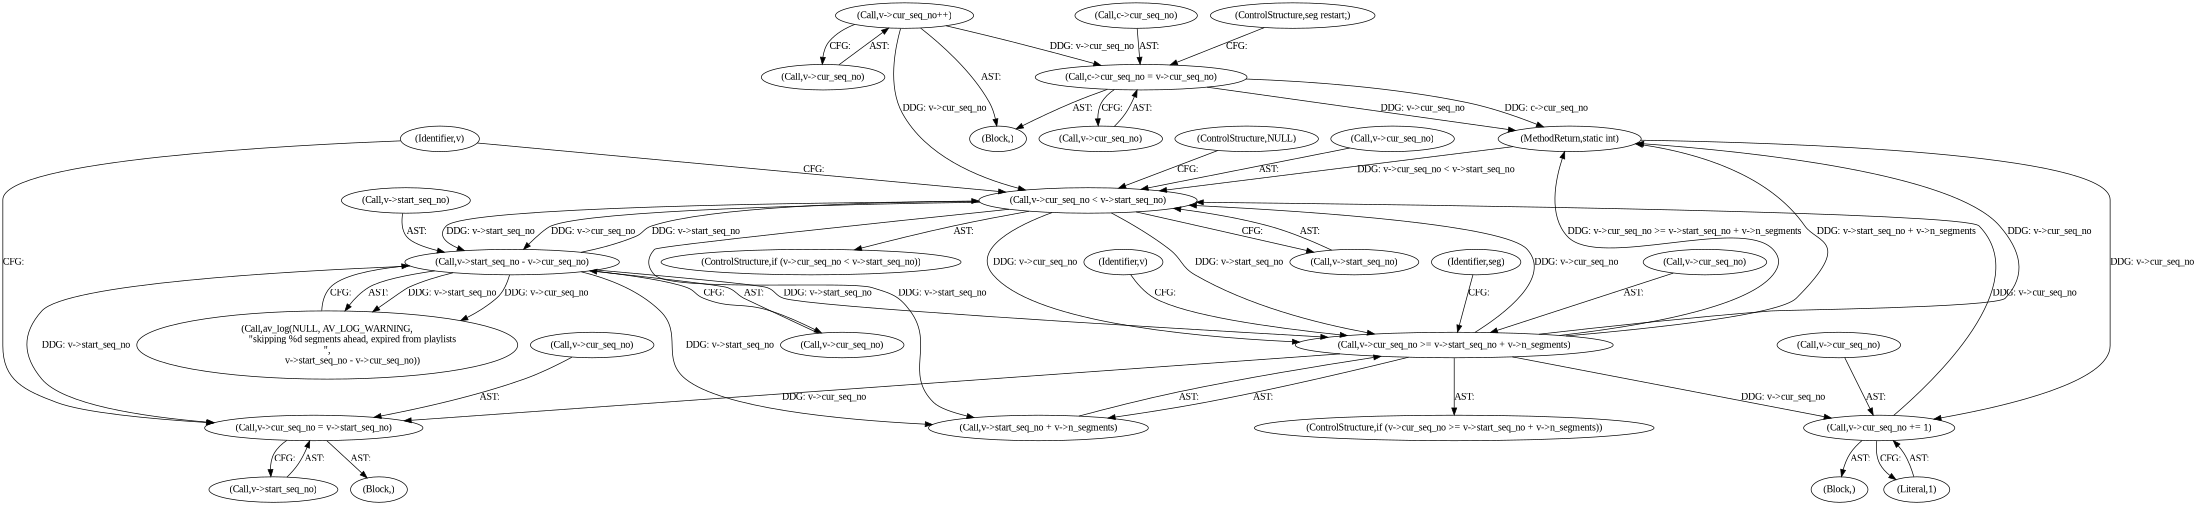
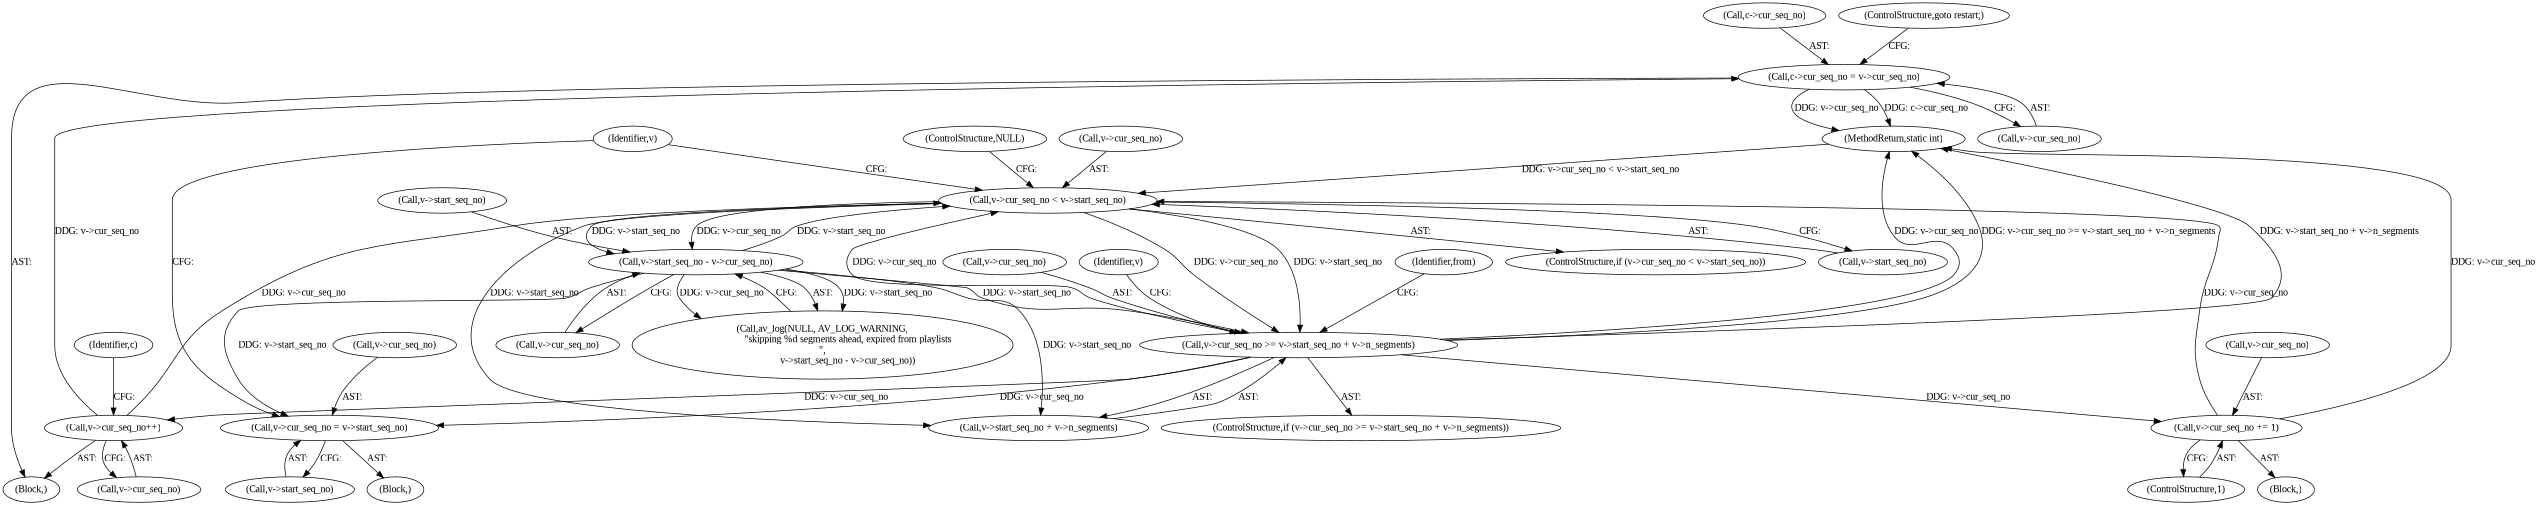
node "(ControlStructure,seg restart;)": label "(ControlStructure,seg restart;)" -> "(ControlStructure,goto restart;)"
edge "(MethodReturn,static int)" -> "(Call,v->cur_seq_no += 1)": reversed
node "(Identifier,seg)": label "(Identifier,seg)" -> "(Identifier,from)"
node "(Identifier,c)": added
edge "(Call,v->cur_seq_no >= v->start_seq_no + v->n_segments)" -> "(Call,v->cur_seq_no++)": added, label "DDG: v->cur_seq_no"
node "(Literal,1)": label "(Literal,1)" -> "(ControlStructure,1)"
